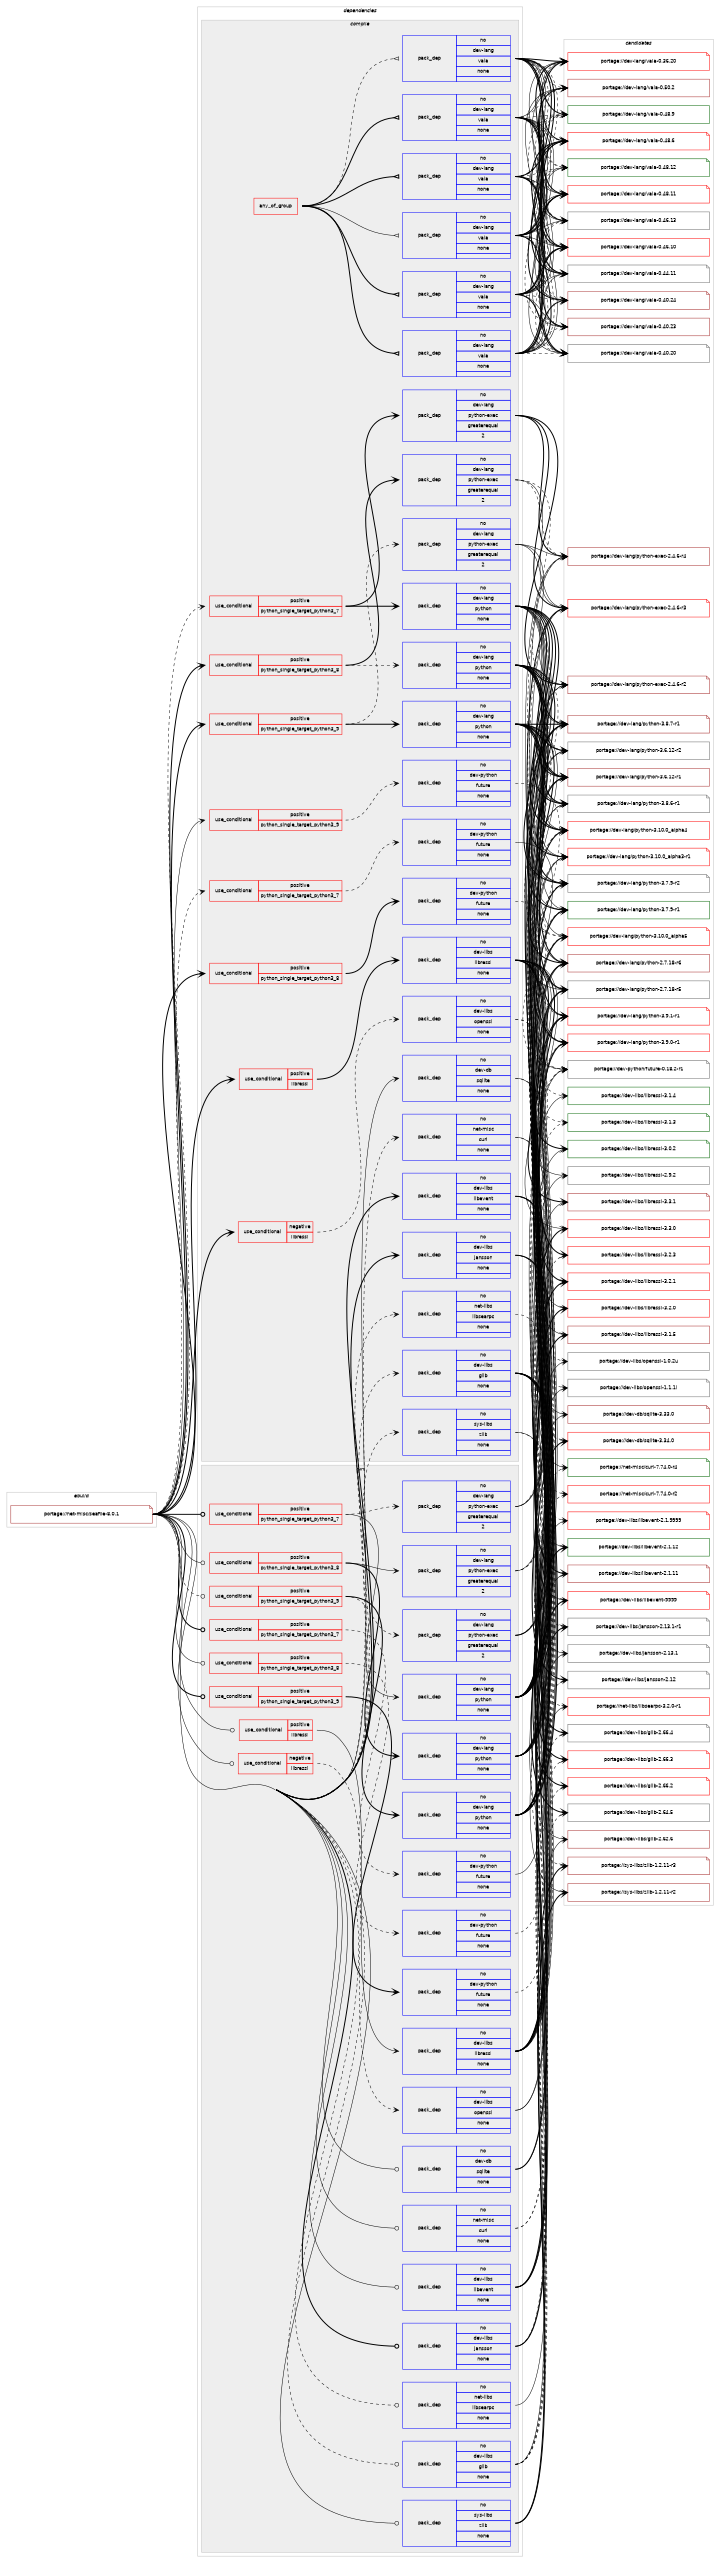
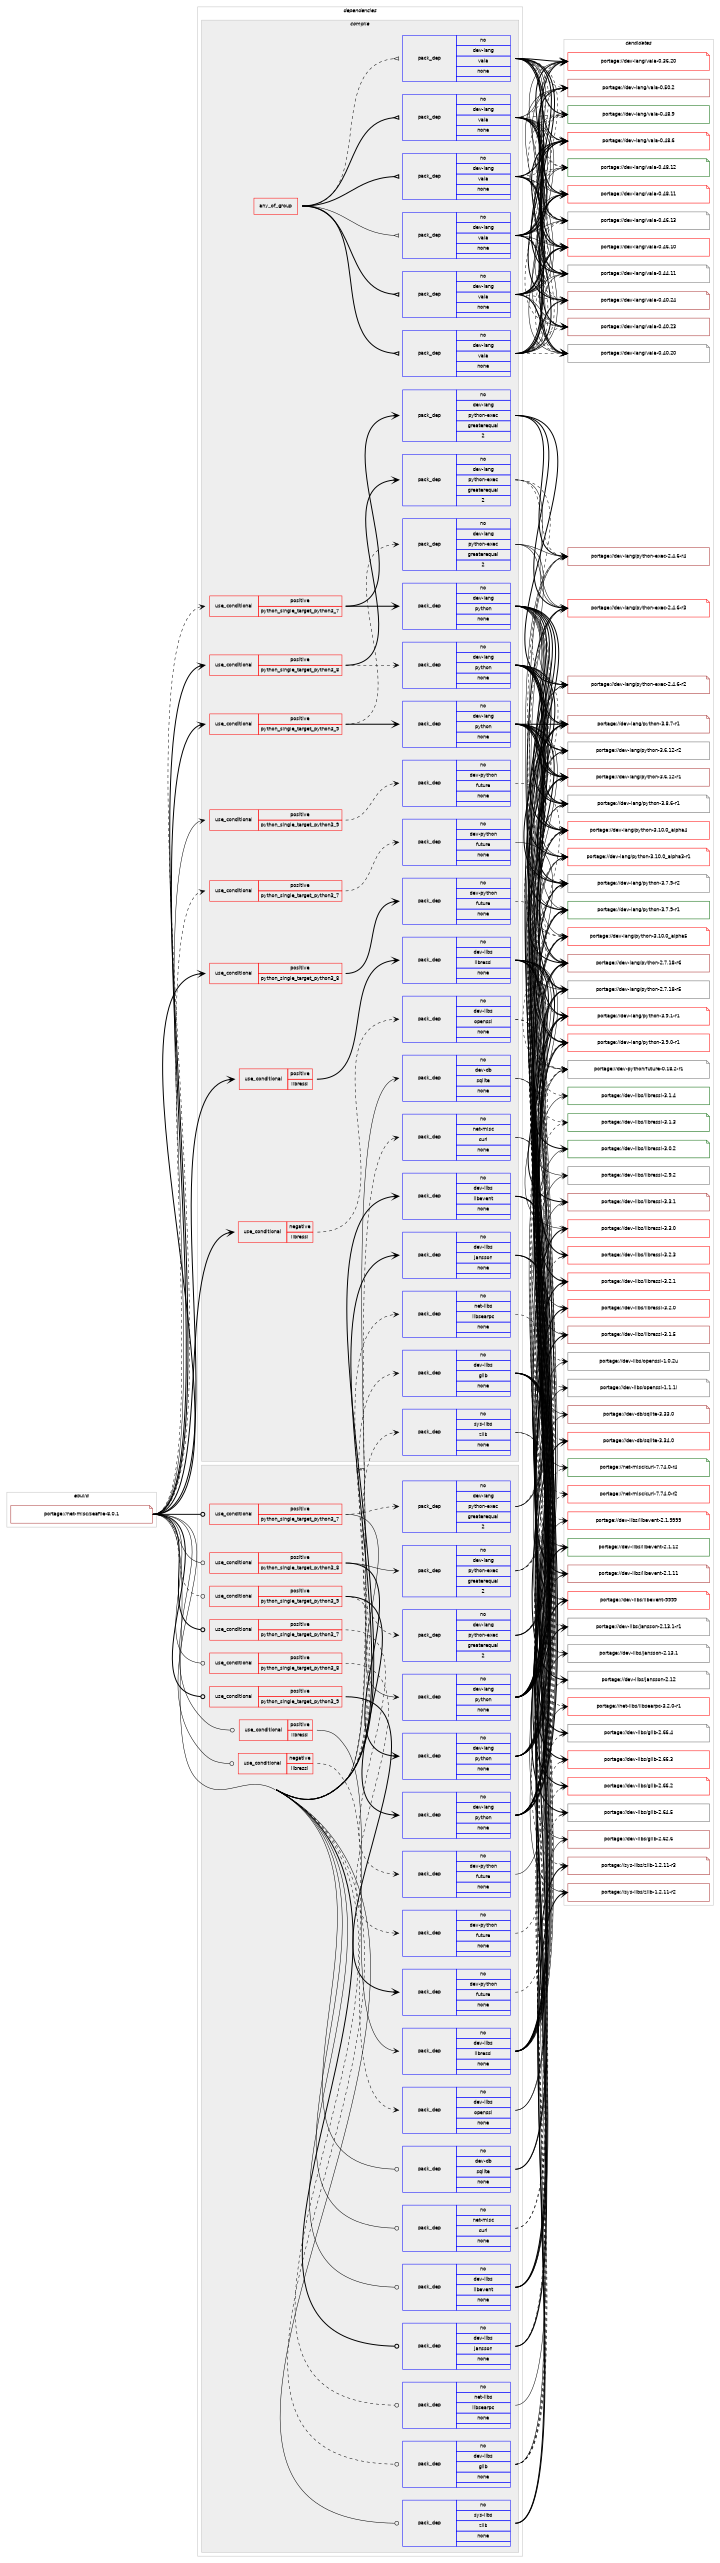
node "portage://dev-lang/vala-0.46.13": shape box -> note
node "portage://dev-libs/glib-2.66.3": shape note -> box
